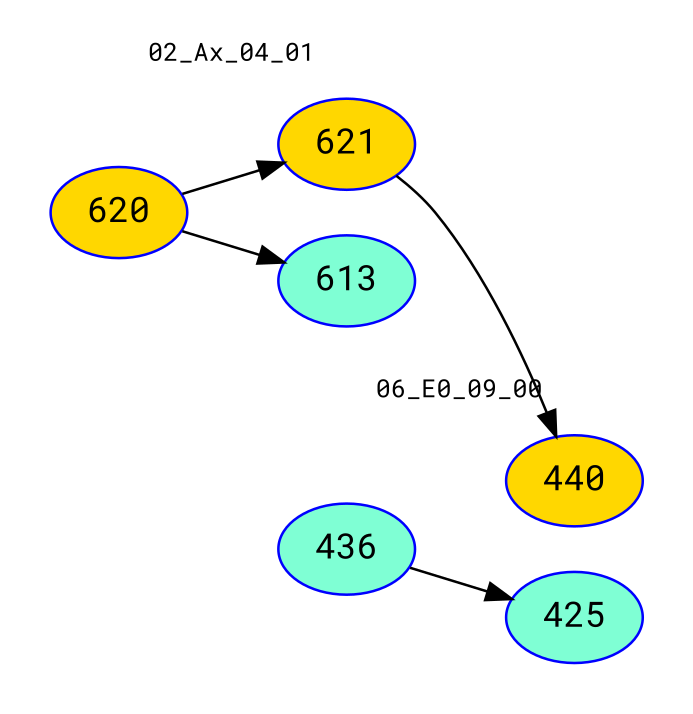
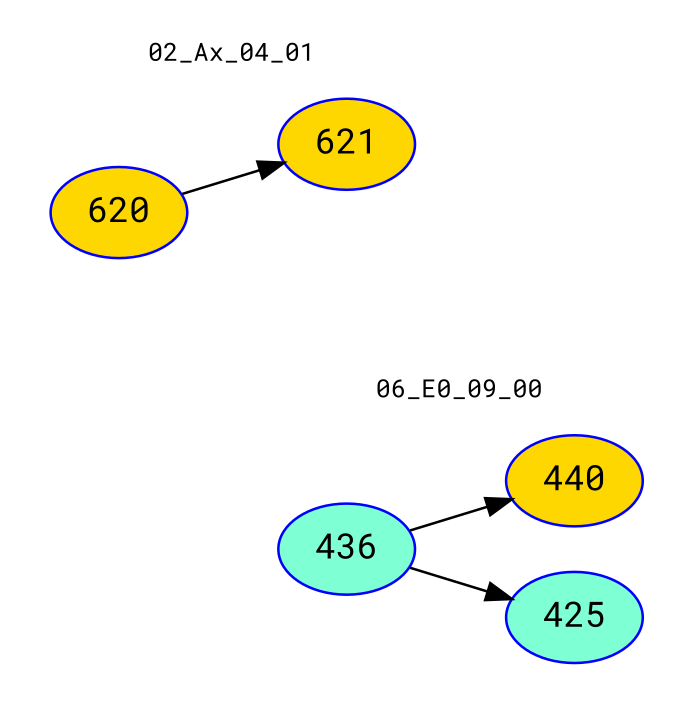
node "613": removed
edge "621" -> "440": now "436" -> "440"
